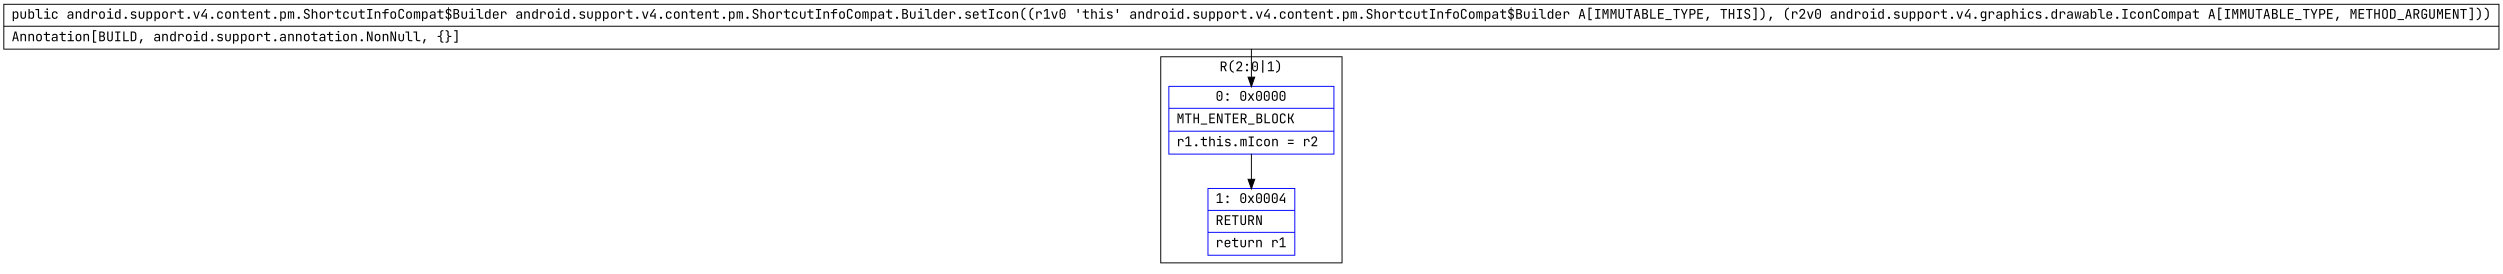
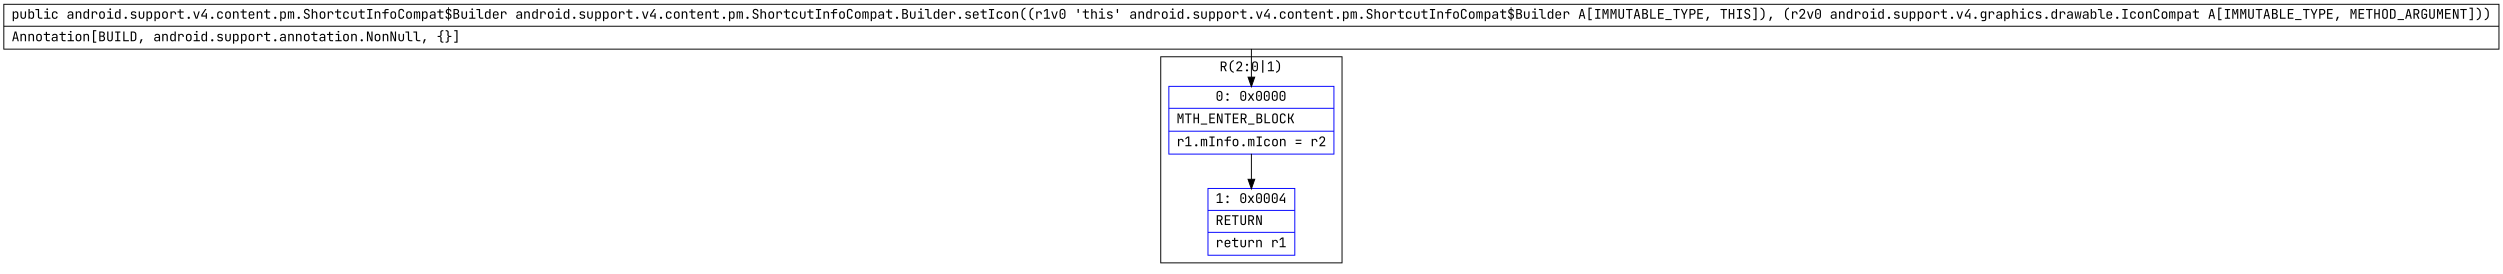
node "0: 0x0000": text "r1.this.mIcon = r2" -> "r1.mInfo.mIcon = r2"
